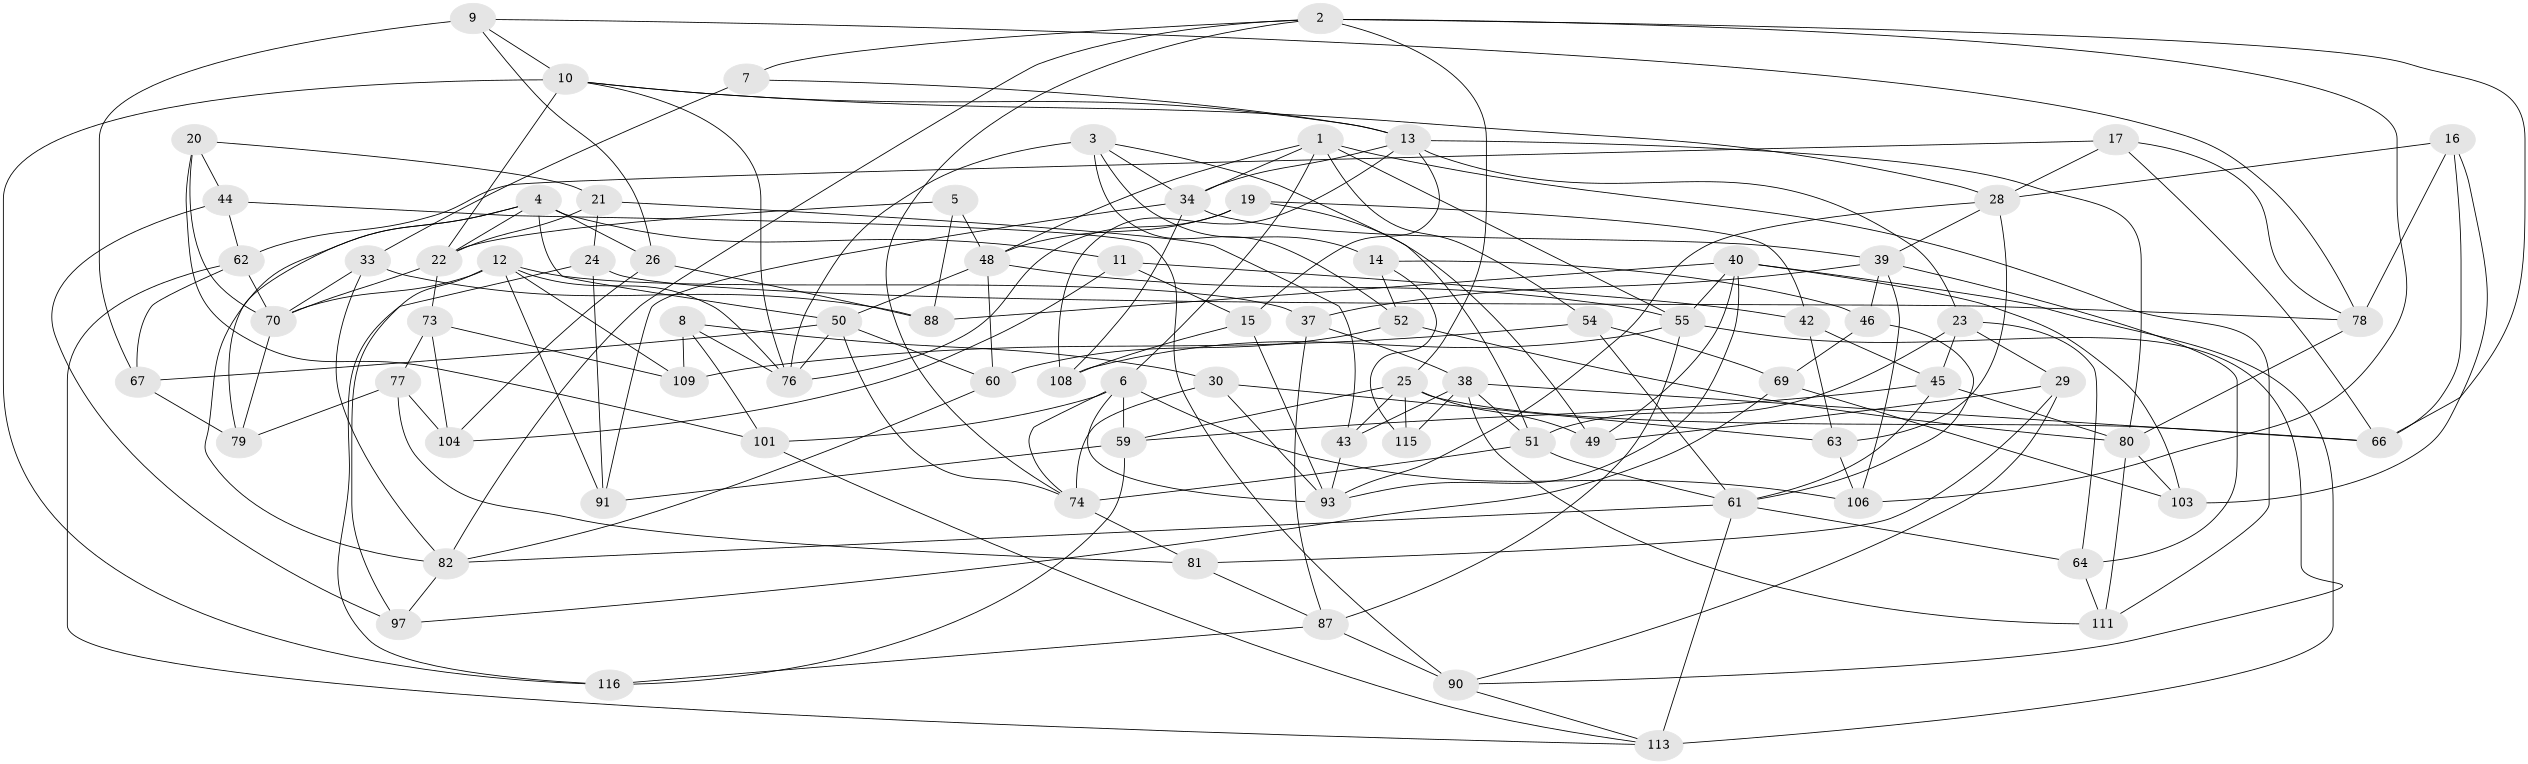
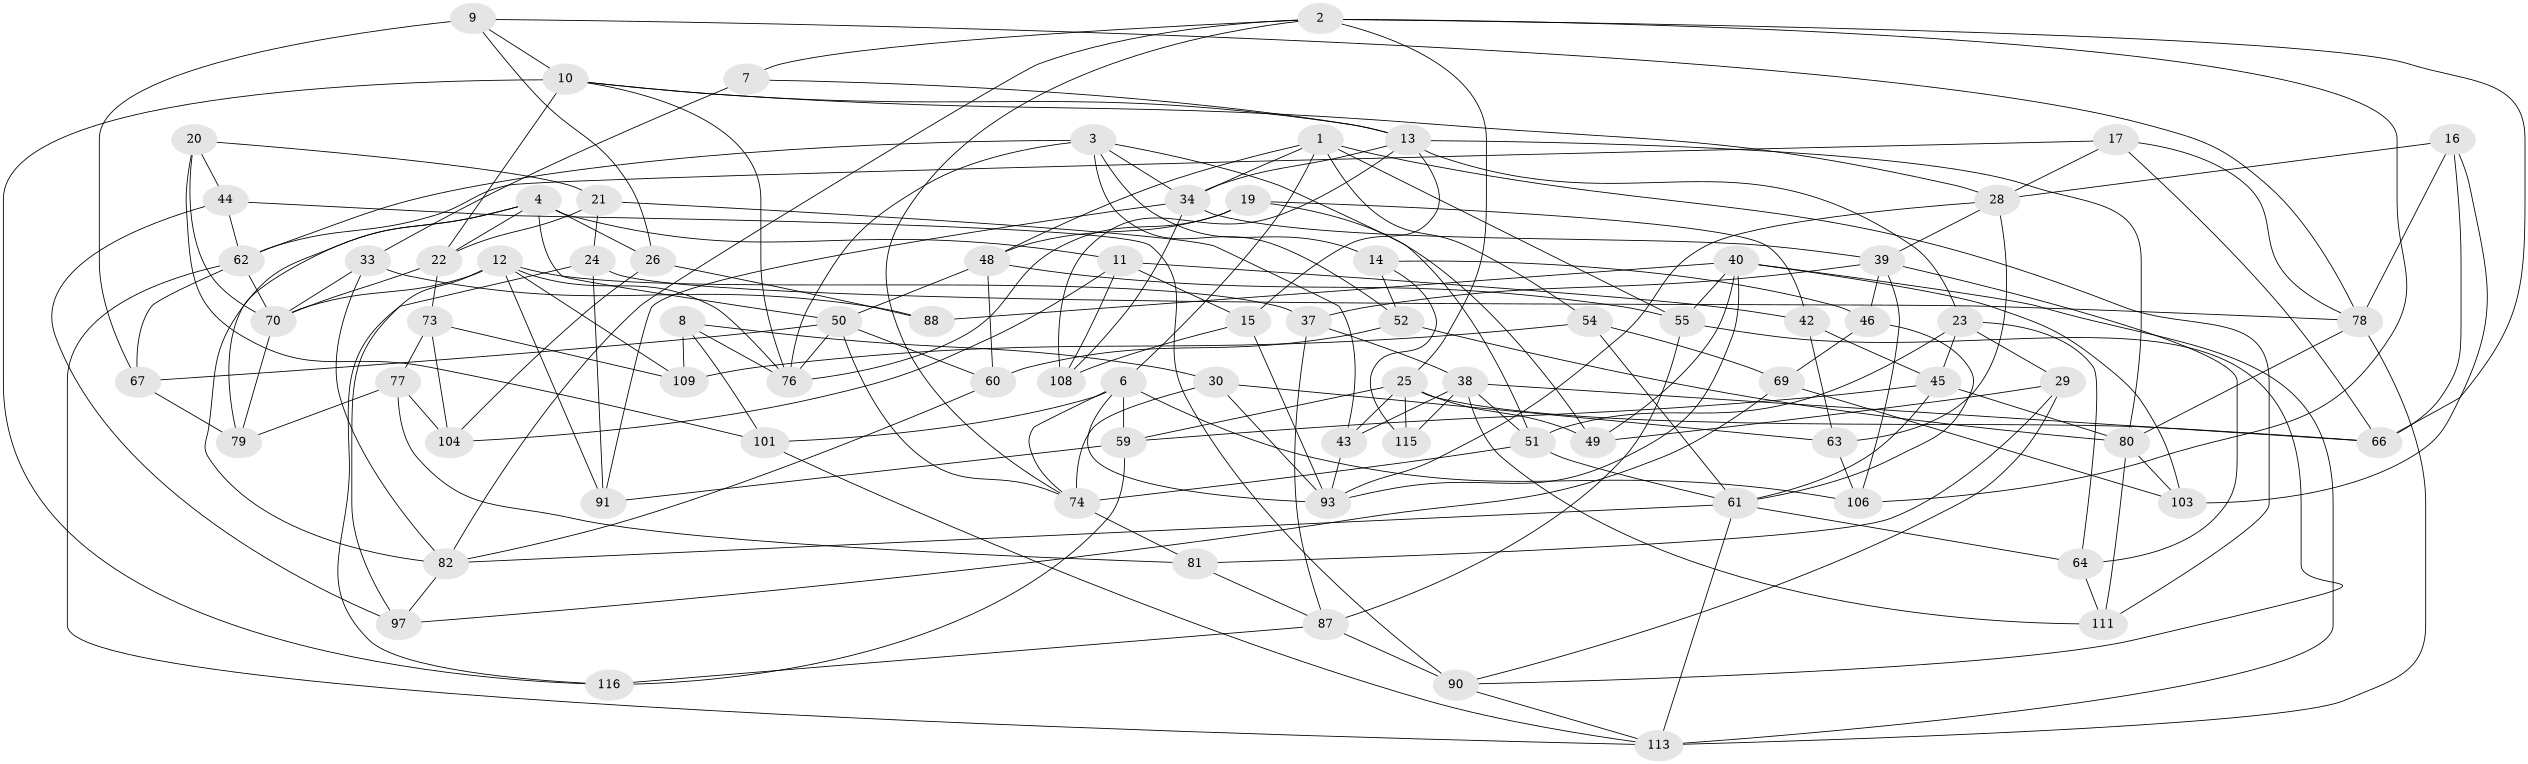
edge "3" -- "62": added
node "5": removed
edge "55" -- "108": now "11" -- "108"
edge "78" -- "113": added
